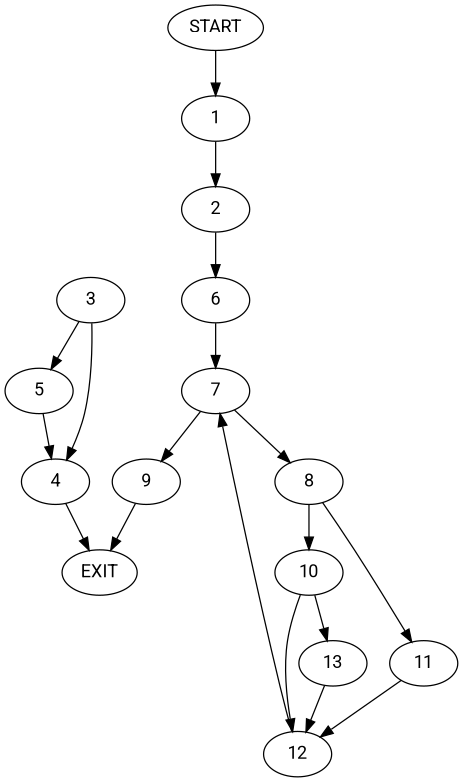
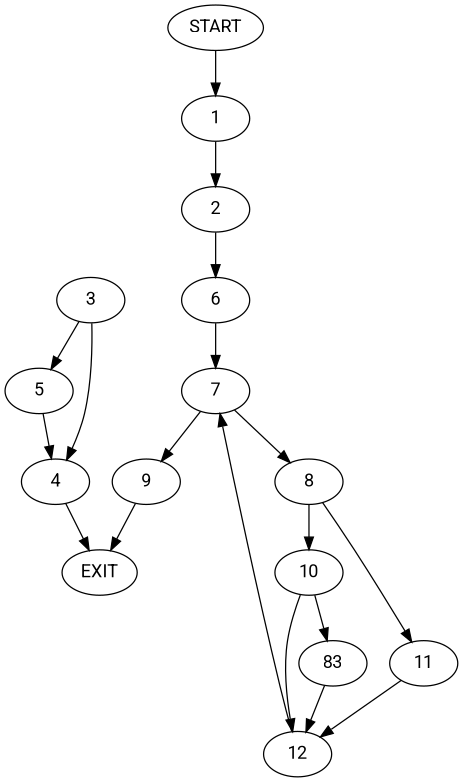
node "13": label "13" -> "83"
